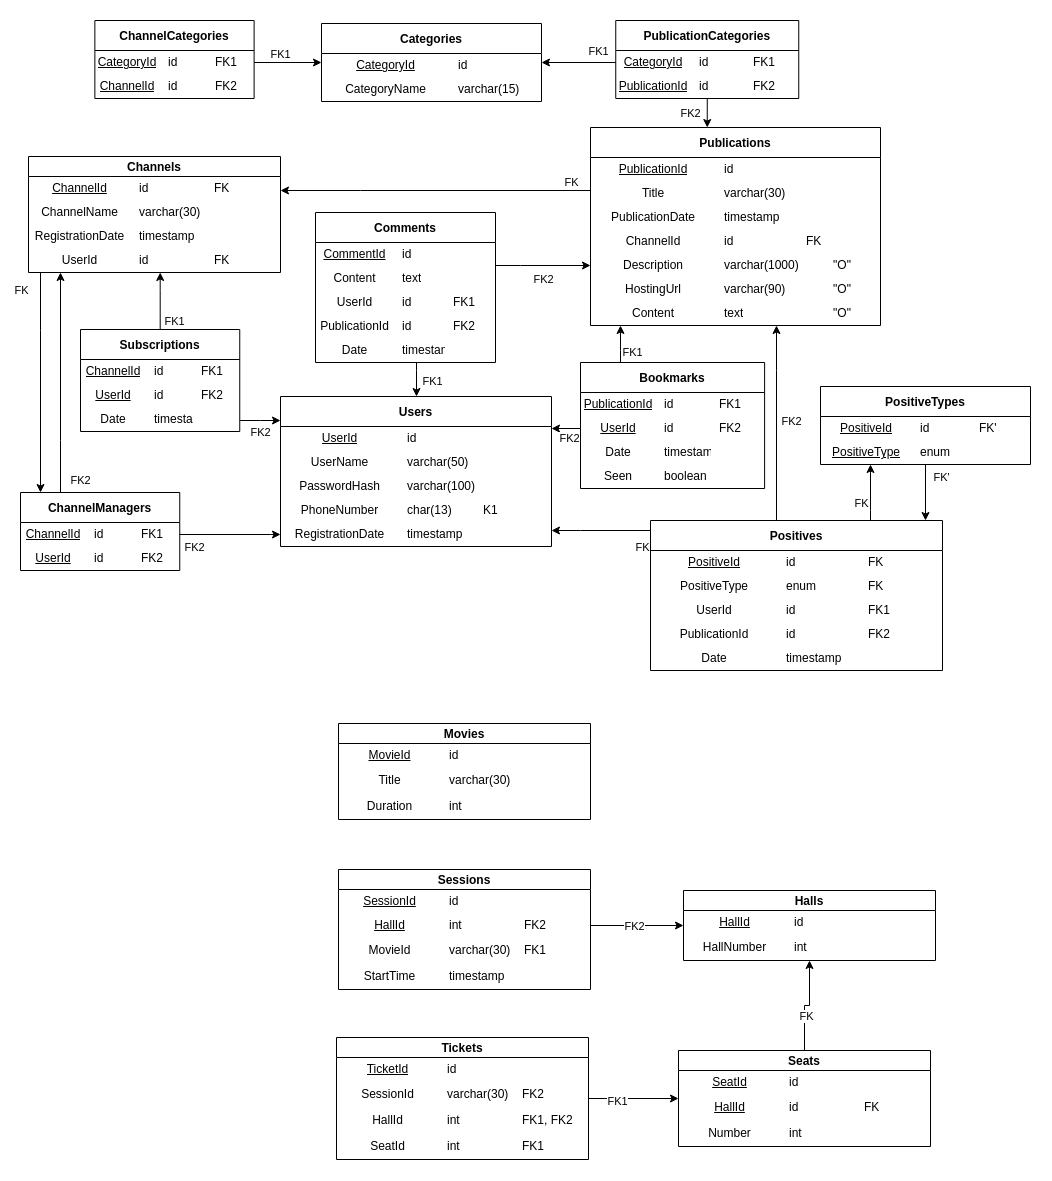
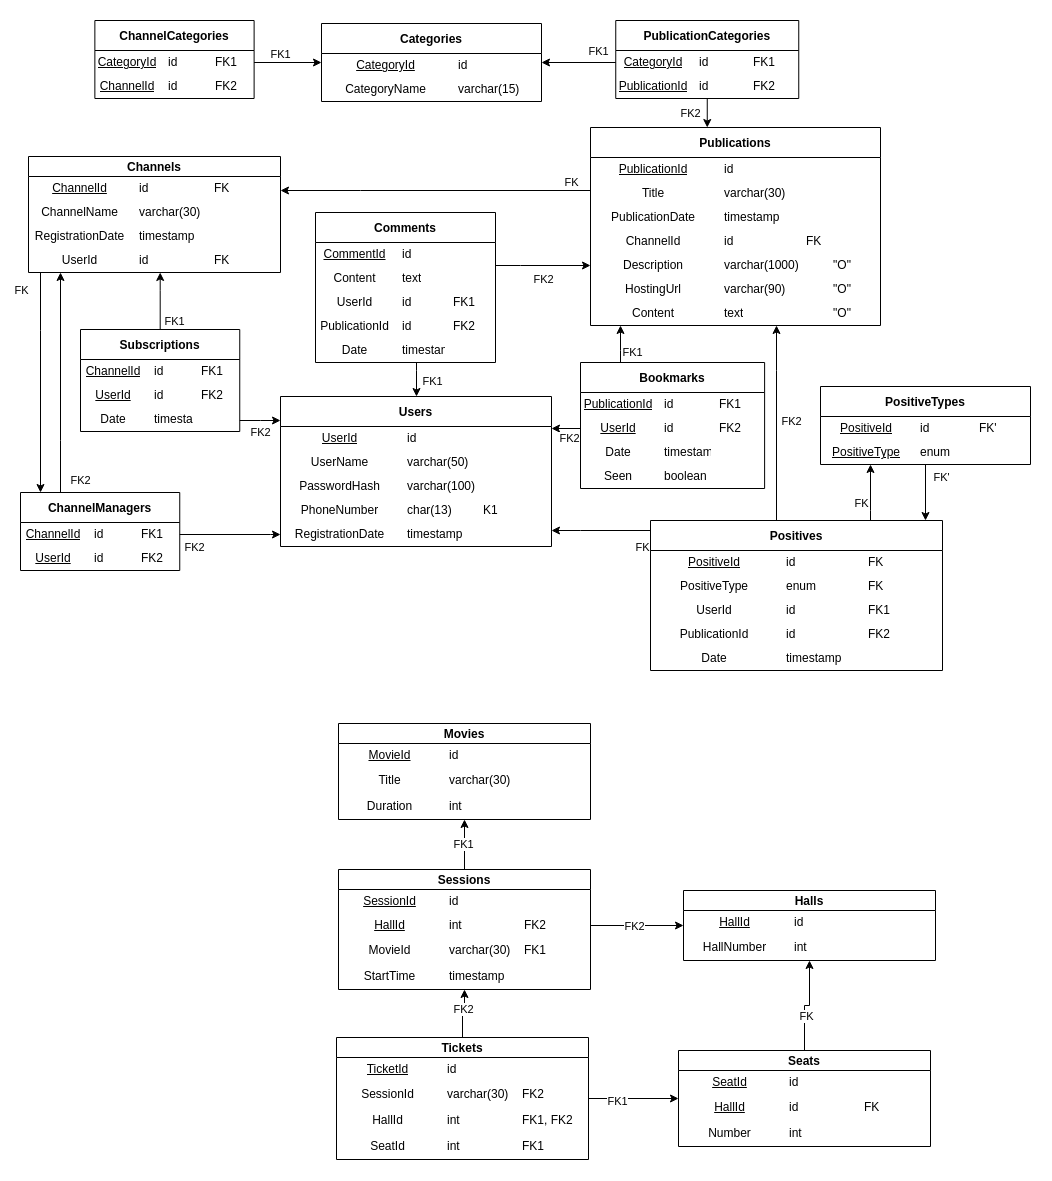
edge "Sessions" -> "Movies": added, label "FK1"
edge "Tickets" -> "Sessions": added, label "FK2"
